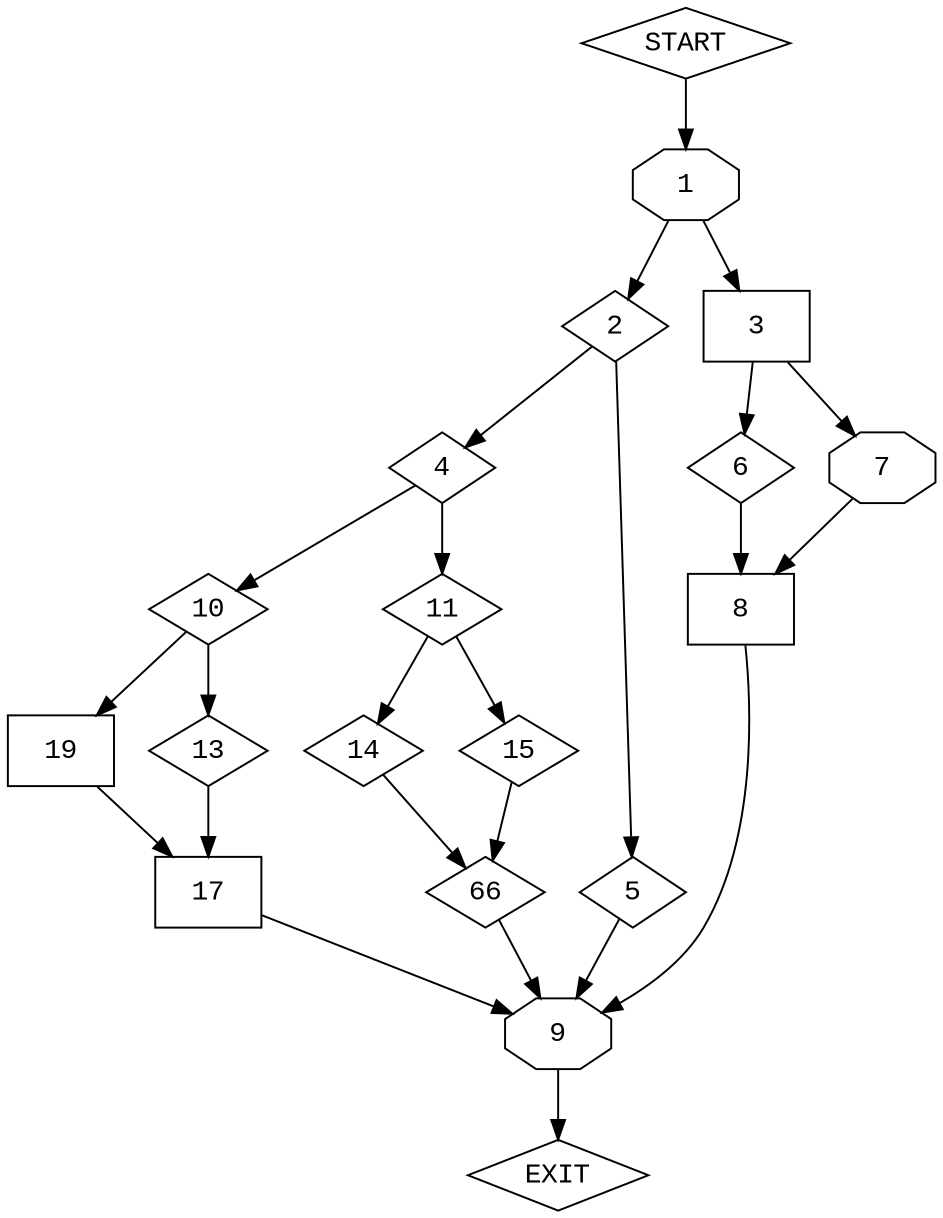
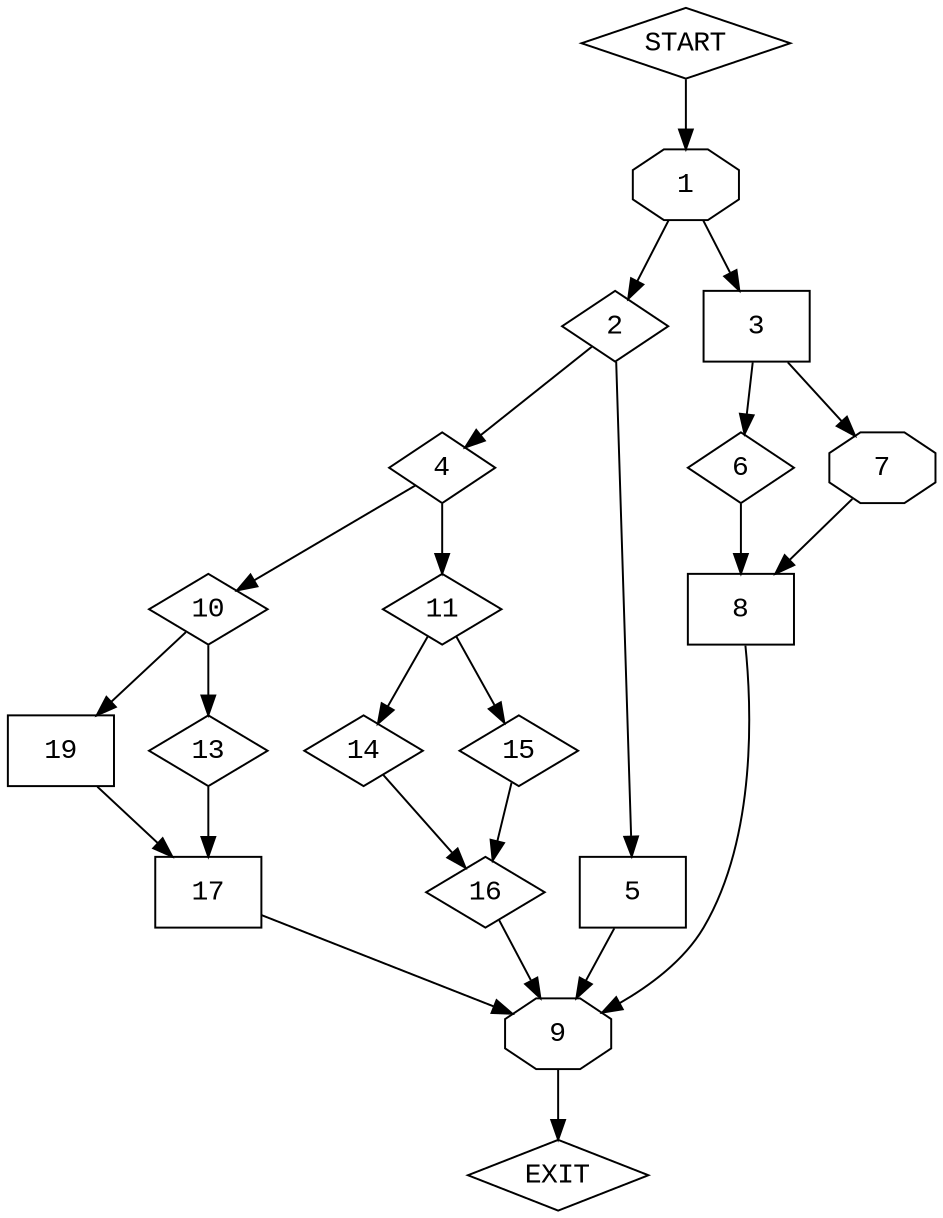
node "66": label "66" -> "16"
node "5": shape diamond -> box
